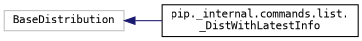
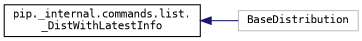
edge "pip._internal.commands.list. _DistWithLatestInfo" -> "BaseDistribution": reversed
